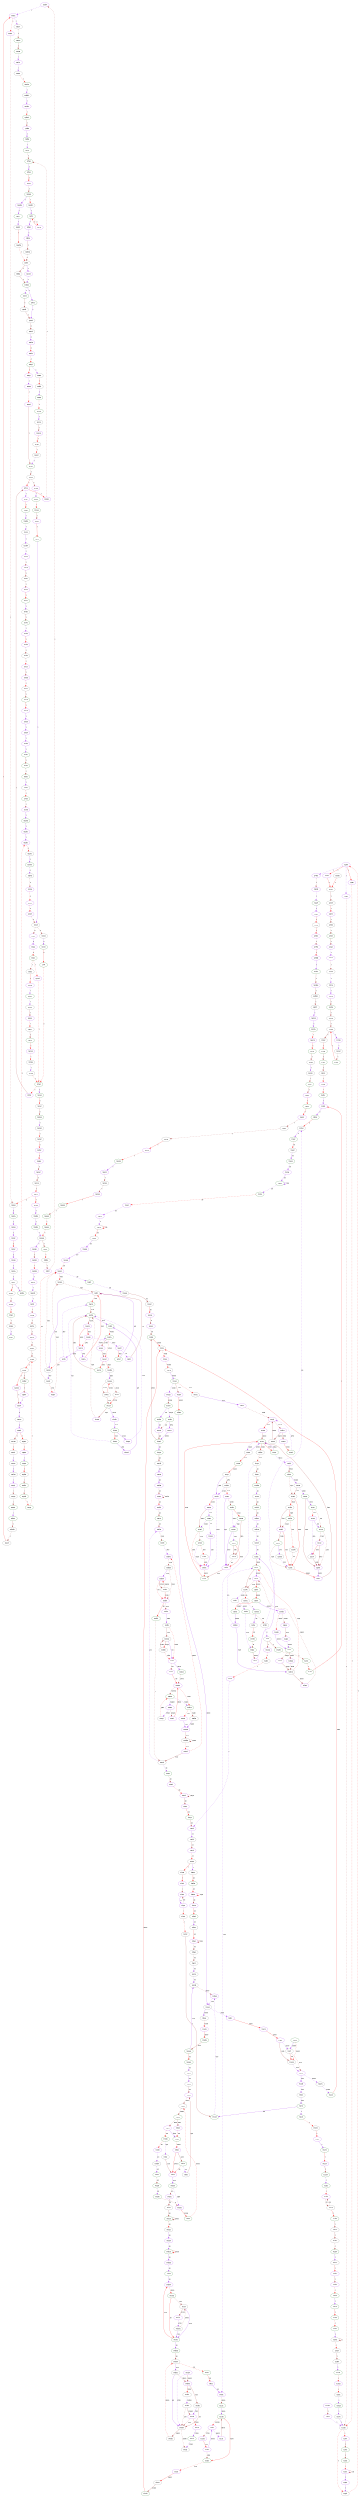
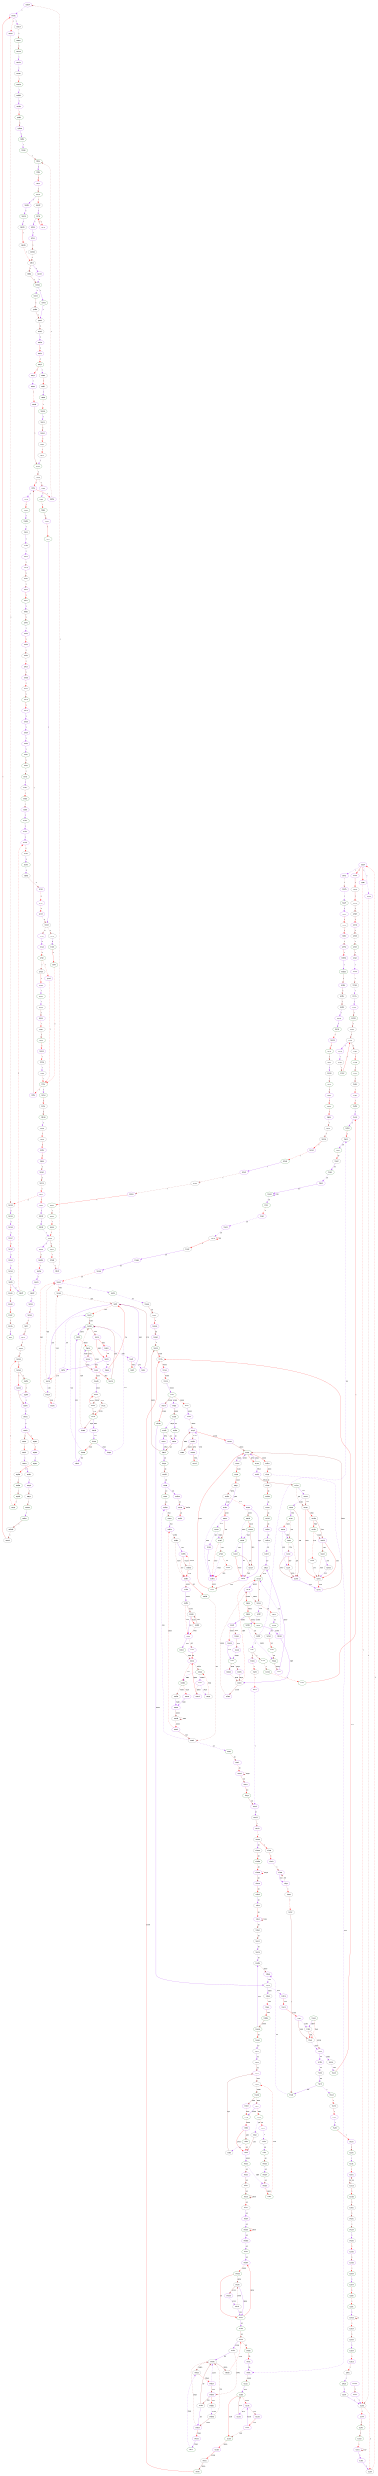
edge "100ec" -> "1a06c": now "100ec" -> "100f8"
edge "10d14" -> "10f10": now "10cf8" -> "10f10"
edge "14e78" -> "14d54": added, label "12420"
